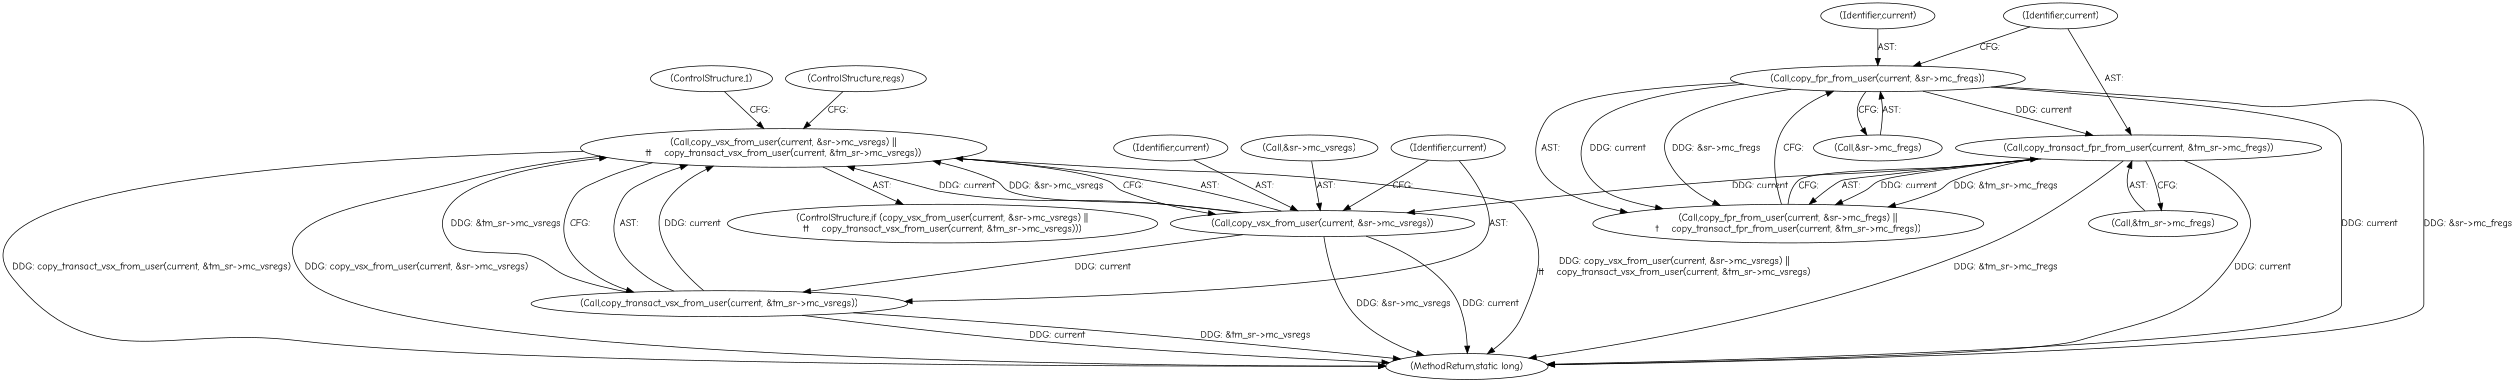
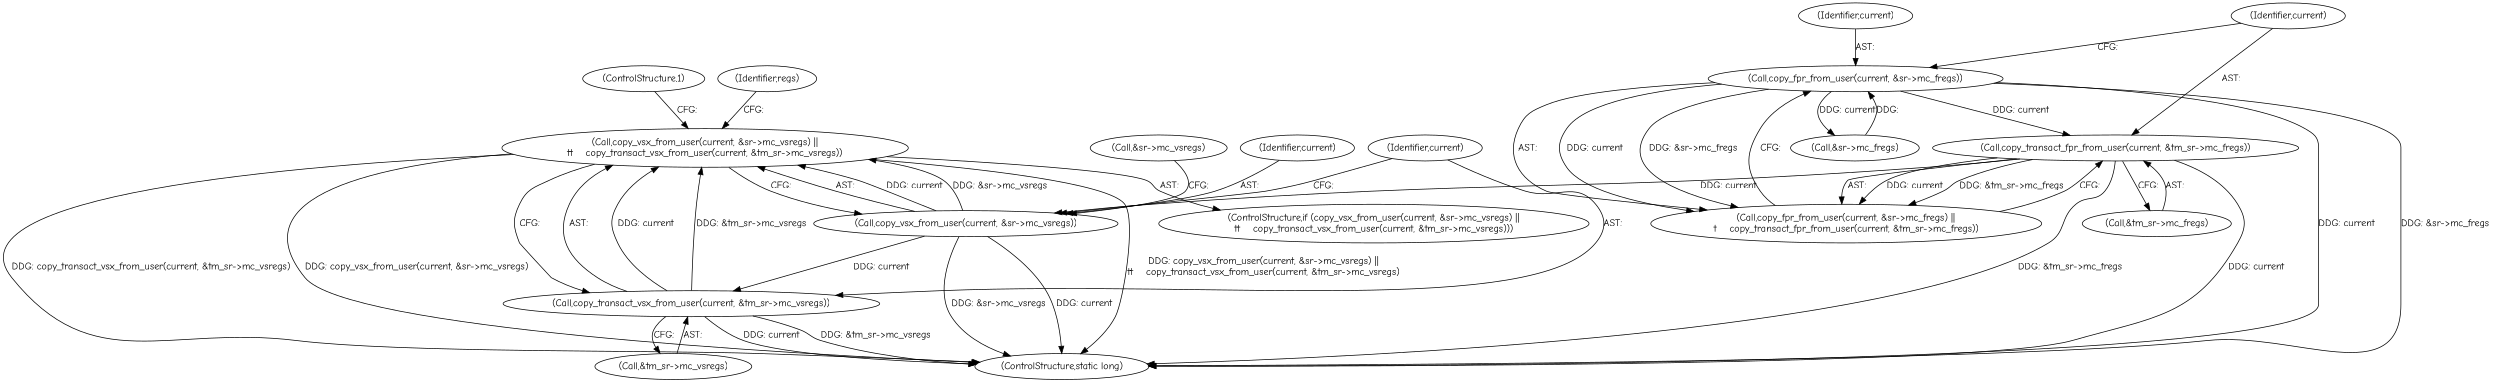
node "(ControlStructure,regs)": label "(ControlStructure,regs)" -> "(Identifier,regs)"
edge "(Call,copy_fpr_from_user(current, &sr->mc_fregs))" -> "(Call,&sr->mc_fregs)": label "CFG: " -> "DDG: current"
edge "(Call,&sr->mc_fregs)" -> "(Call,copy_fpr_from_user(current, &sr->mc_fregs))": label "AST: " -> "DDG: "
edge "(Call,&sr->mc_vsregs)" -> "(Call,copy_vsx_from_user(current, &sr->mc_vsregs))": label "AST: " -> "CFG: "
node "(Call,&tm_sr->mc_vsregs)": added
node "(MethodReturn,static long)": label "(MethodReturn,static long)" -> "(ControlStructure,static long)"
